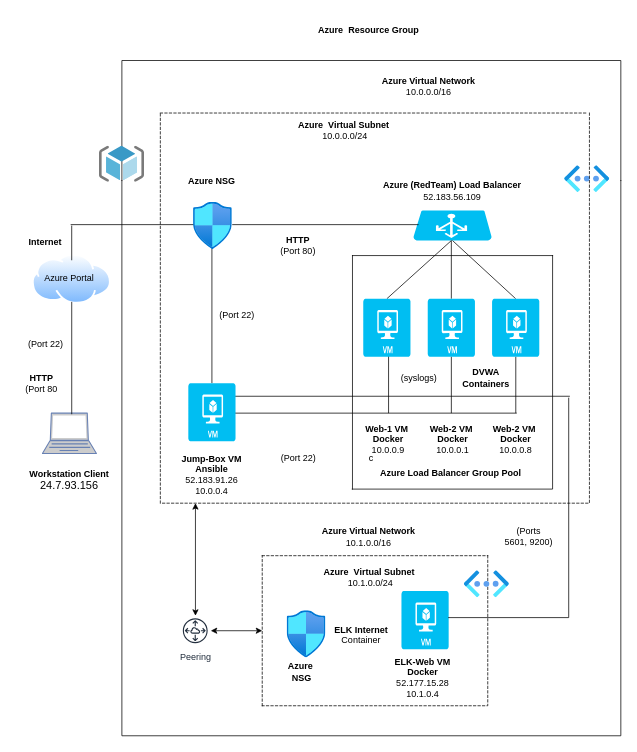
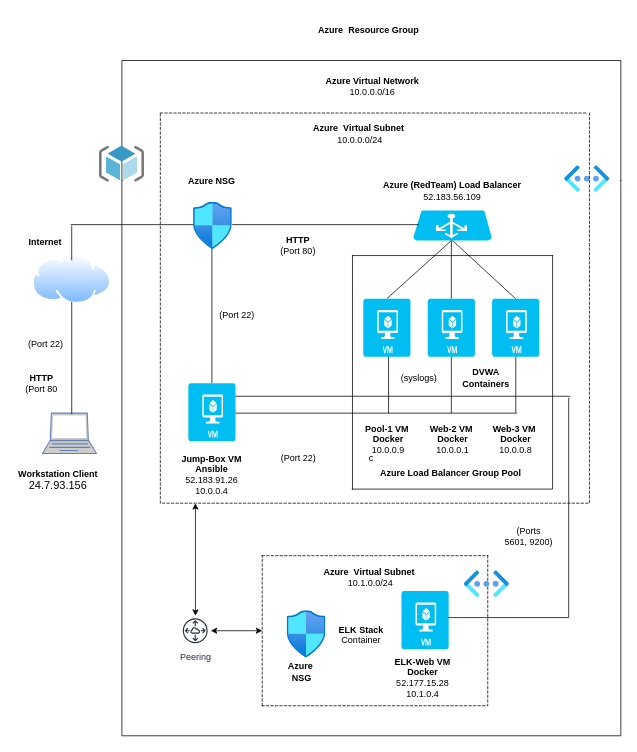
node "Azure Virtual Network 10.0.0.0/16": moved (428, 87) -> (372, 87)
node "Azure Virtual Subnet 10.0.0.0/24": moved (345, 130) -> (360, 134)
node "Azure Portal": removed
node "Web-1 VM Docker 10.0.0.9": label "Web-1 VM Docker 10.0.0.9" -> "Pool-1 VM Docker 10.0.0.9"
node "Web-2 VM Docker 10.0.0.8": label "Web-2 VM Docker 10.0.0.8" -> "Web-3 VM Docker 10.0.0.8"
node "Workstation Client 24.7.93.156": moved (69, 480) -> (58, 480)
node "Azure Virtual Network 10.1.0.0/16": removed
node "ELK Internet Container": label "ELK Internet Container" -> "ELK Stack Container"
